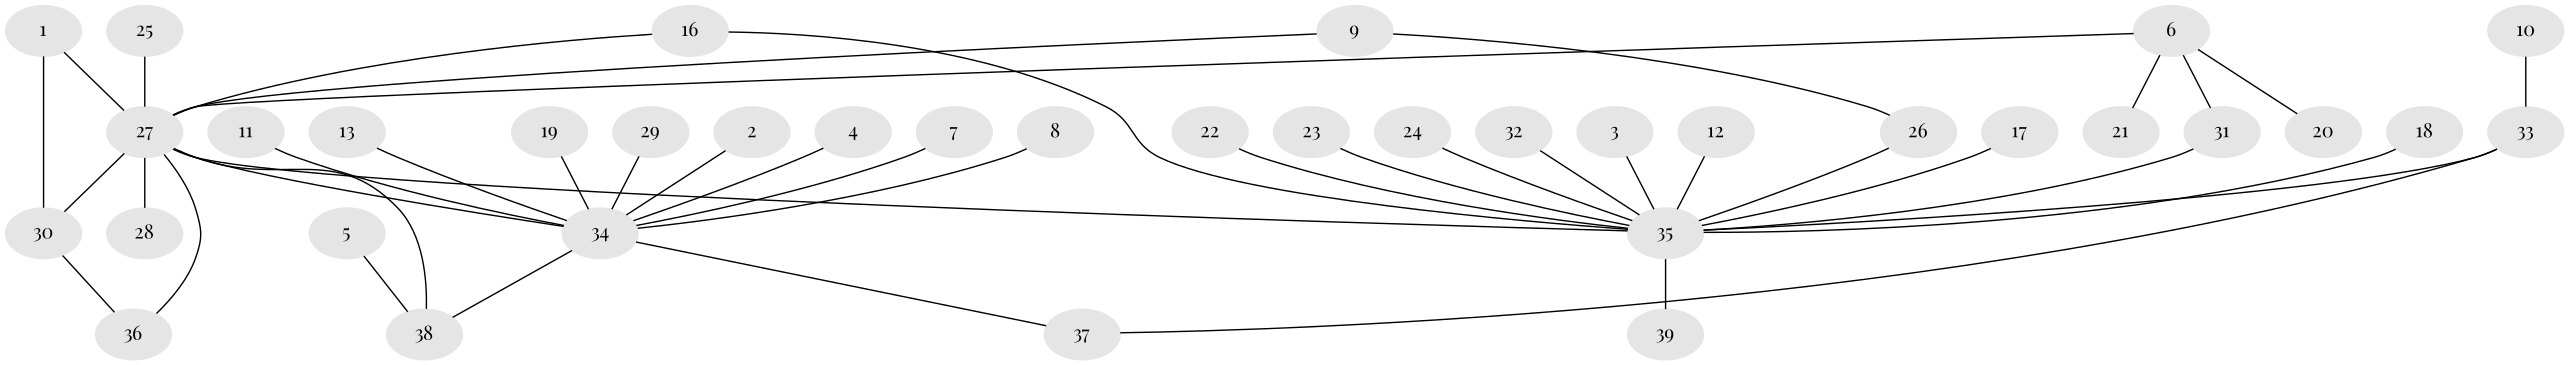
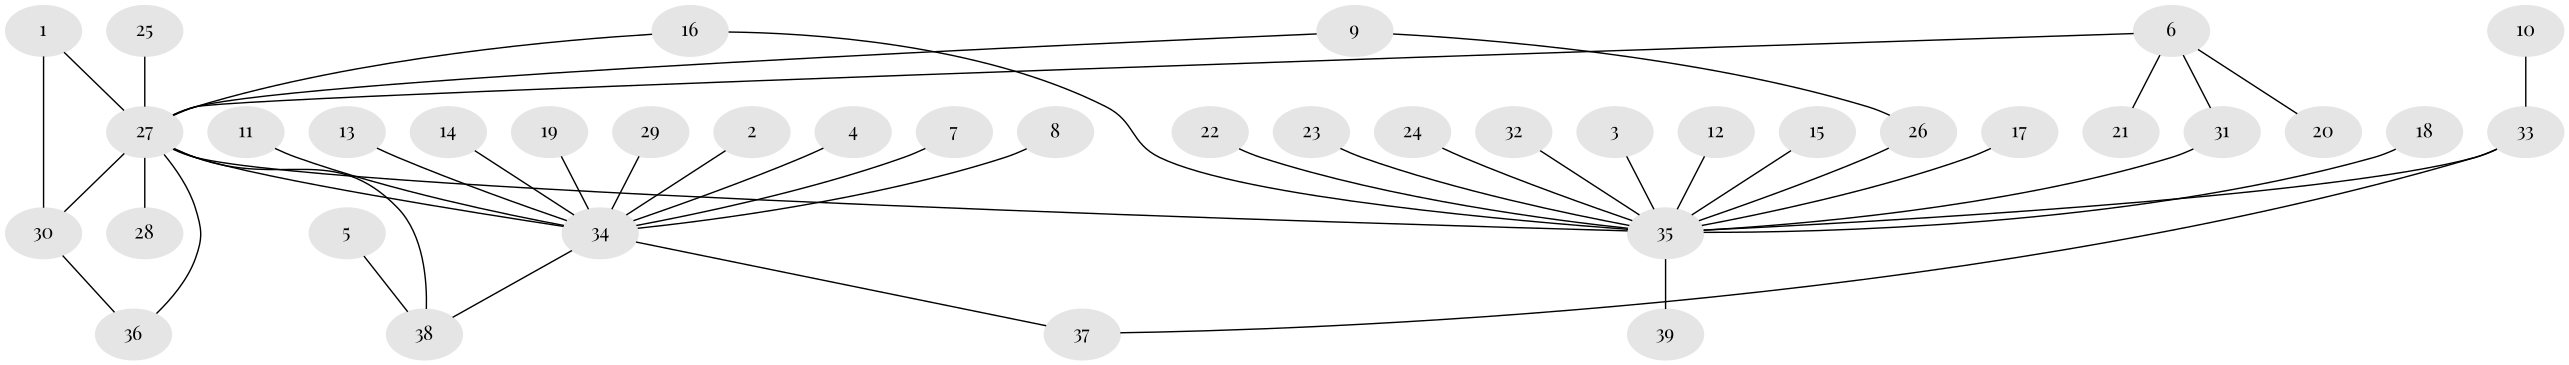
node "14": added
node "15": added
